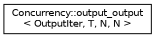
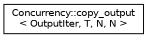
node "Concurrency::output_output < OutputIter, T, N, N >": label "Concurrency::output_output < OutputIter, T, N, N >" -> "Concurrency::copy_output < OutputIter, T, N, N >"
